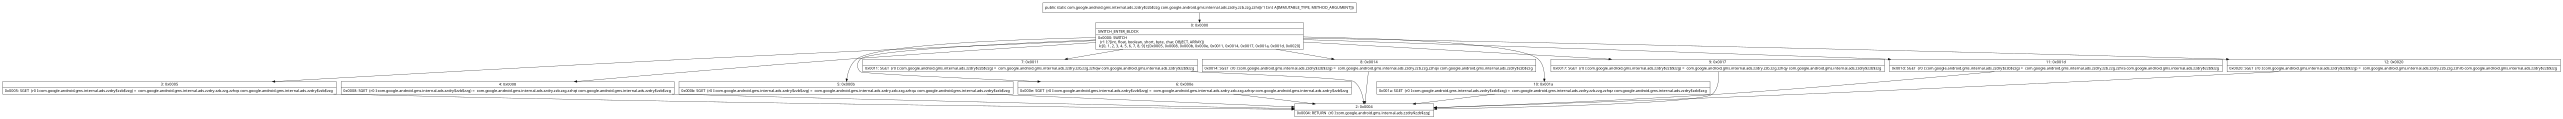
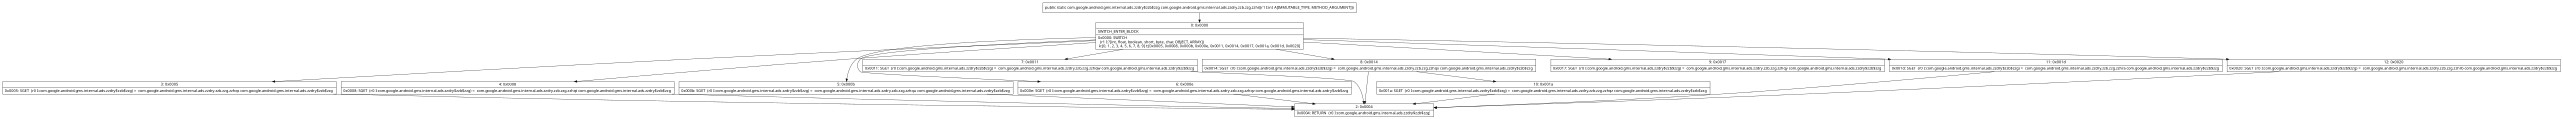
edge "0: 0x0000" -> "10: 0x001a": now "8: 0x0014" -> "10: 0x001a"
edge "9: 0x0017" -> "2: 0x0004": removed
